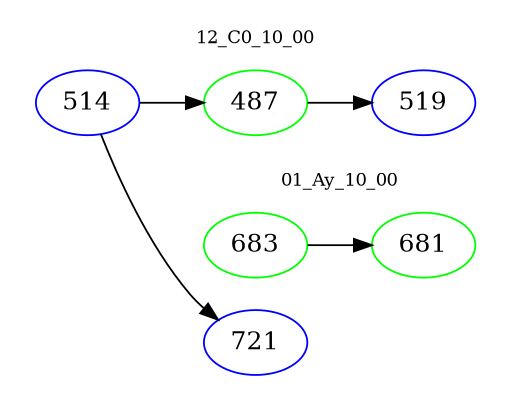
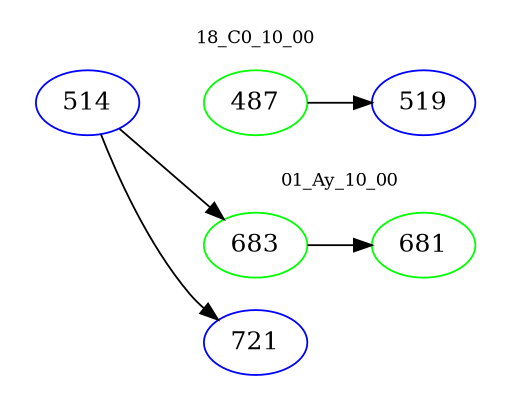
cluster "12_C0_10_00": label "12_C0_10_00" -> "18_C0_10_00"
edge "514" -> "487": now "514" -> "683"
